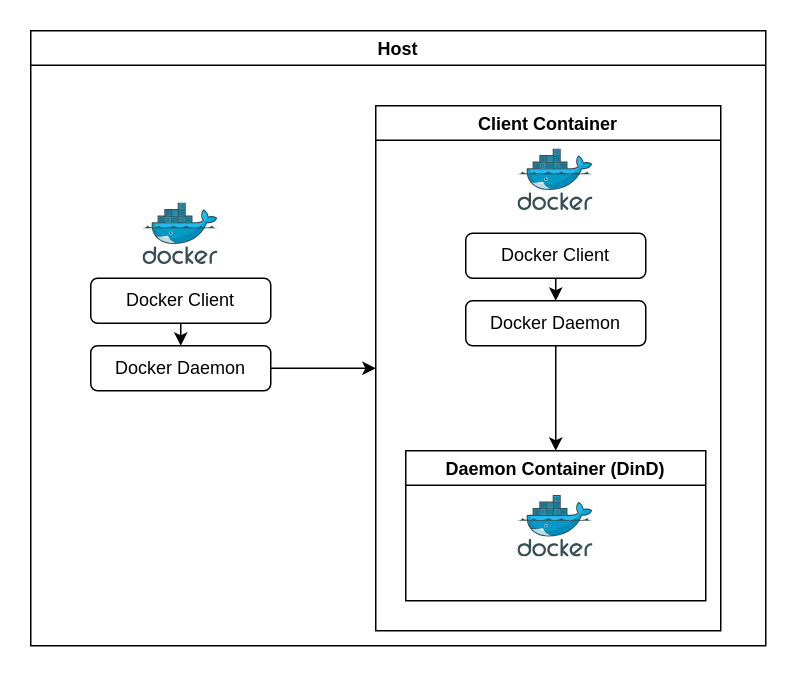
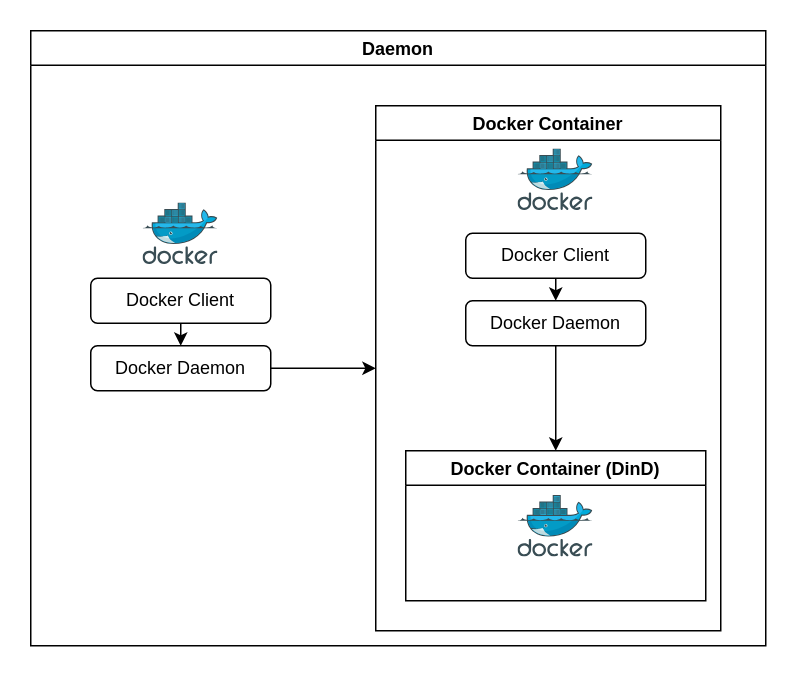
node "Host": label "Host" -> "Daemon"
node "Client Container": label "Client Container" -> "Docker Container"
node "Daemon Container (DinD)": label "Daemon Container (DinD)" -> "Docker Container (DinD)"
